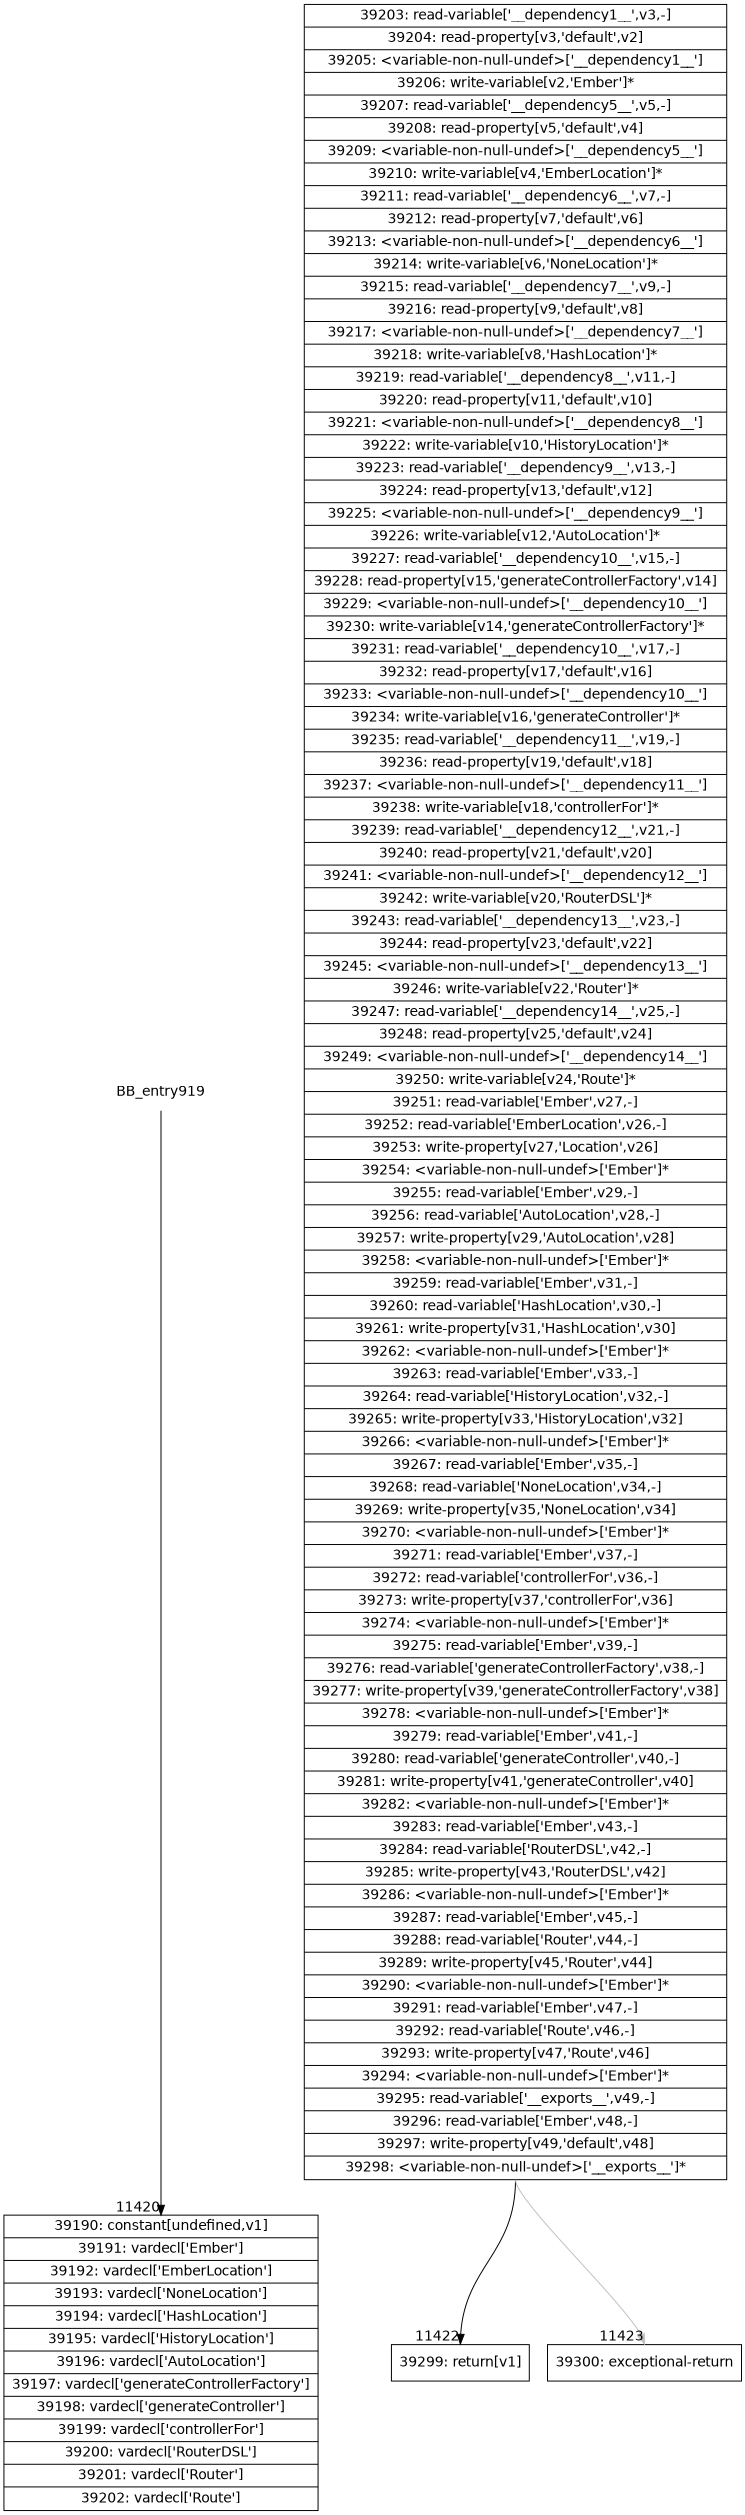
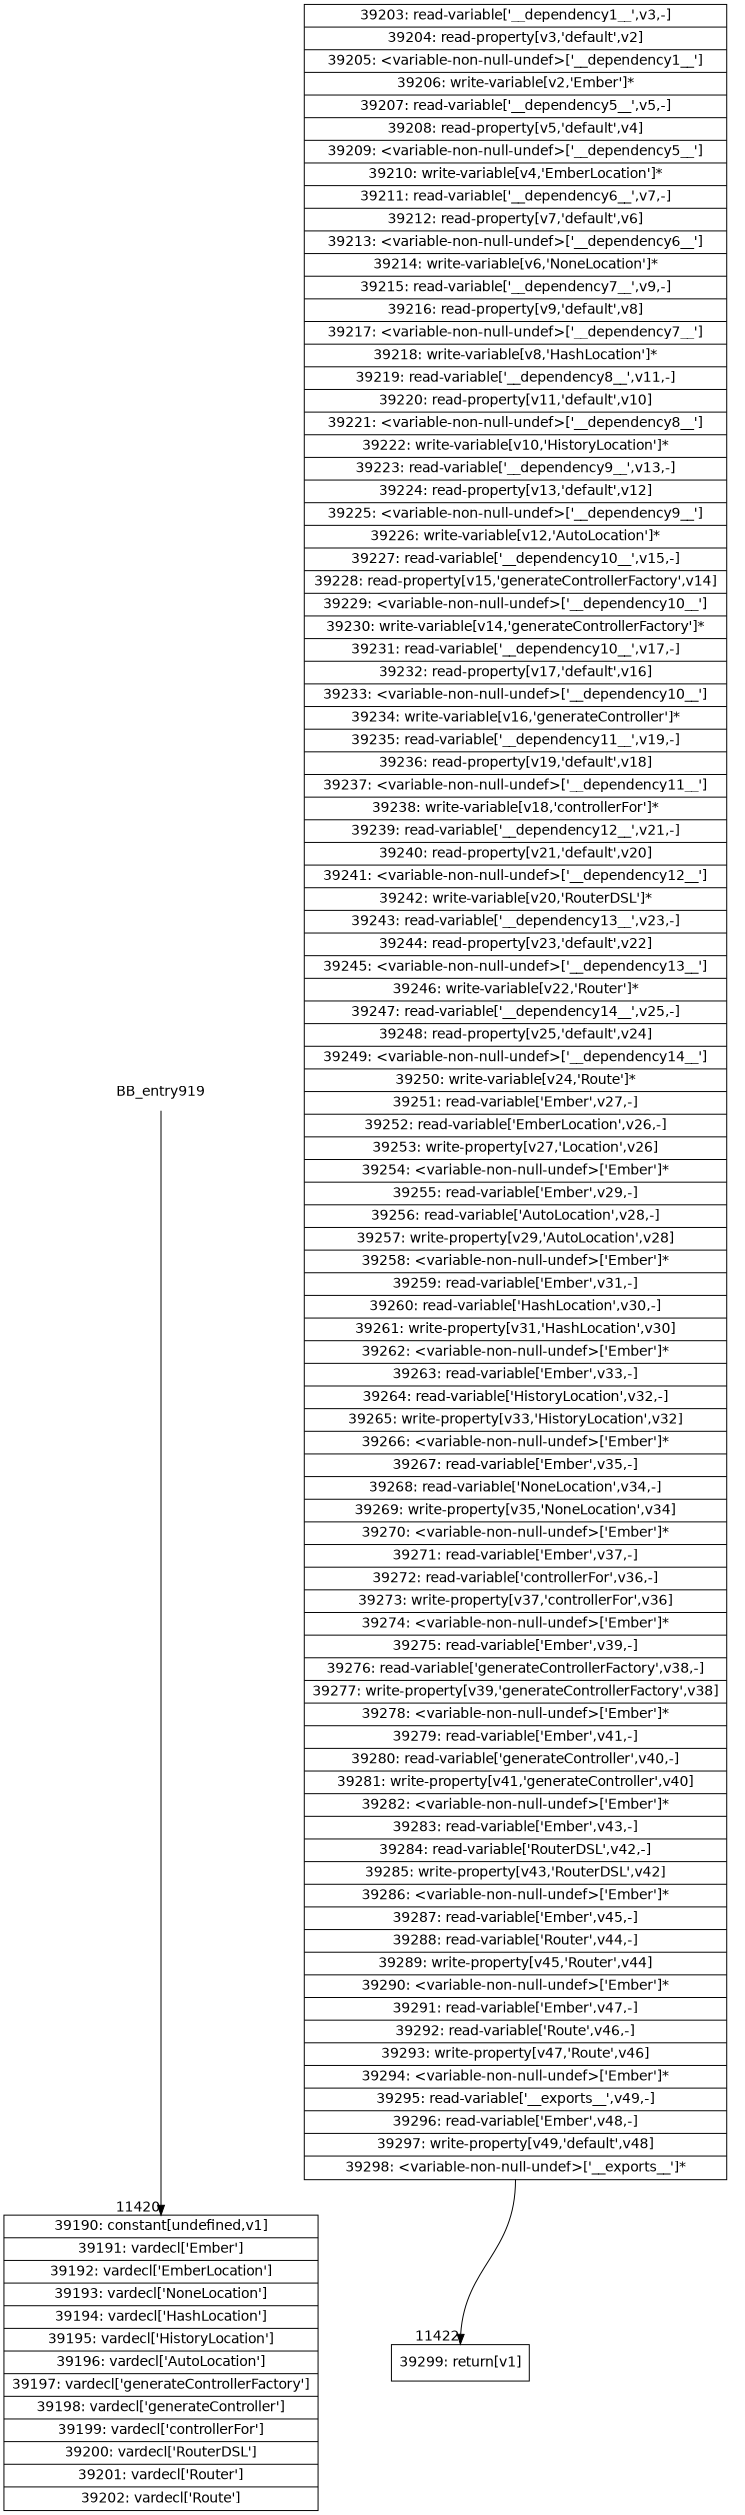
node "39300: exceptional-return": removed
